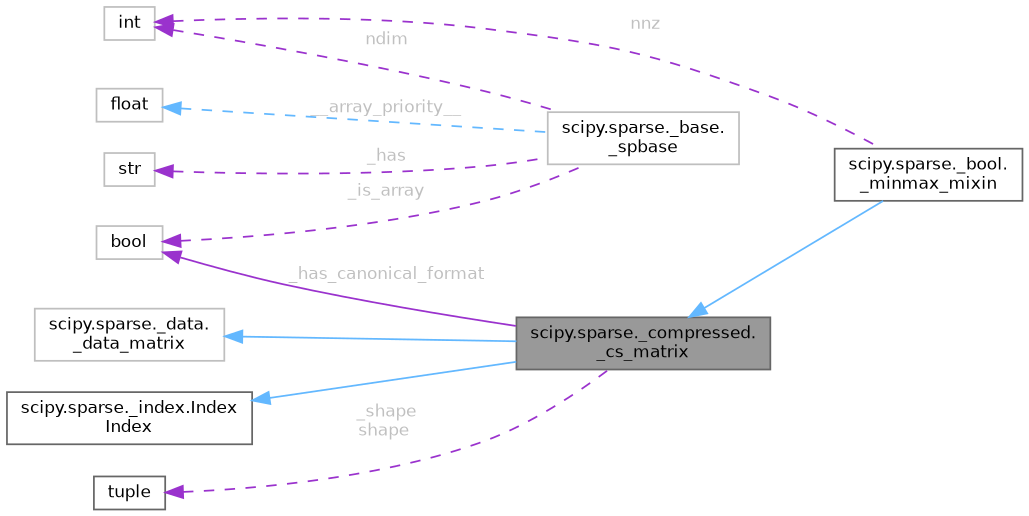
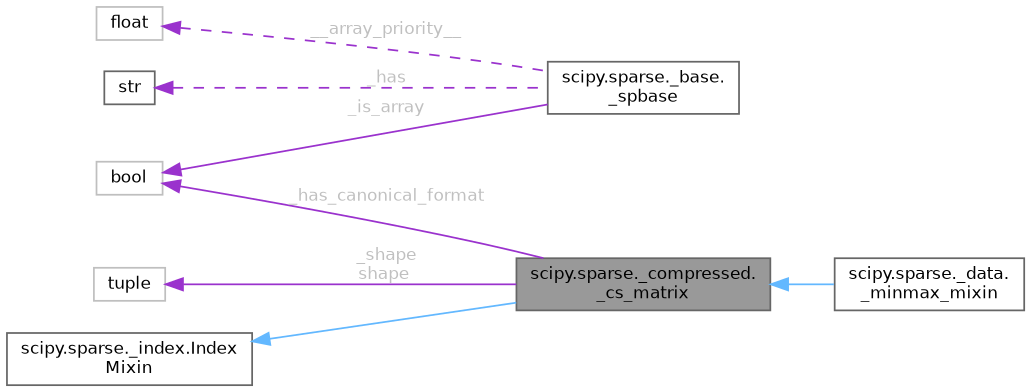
node "int": removed
edge "scipy.sparse._base. _spbase" -> "float": color steelblue1 -> darkorchid3
node "scipy.sparse._base. _spbase": color grey75 -> gray40
node "str": color grey75 -> gray40
node "scipy.sparse._bool. _minmax_mixin": label "scipy.sparse._bool. _minmax_mixin" -> "scipy.sparse._data. _minmax_mixin"
edge "scipy.sparse._base. _spbase" -> "bool": style dashed -> solid
node "scipy.sparse._data. _data_matrix": removed
node "scipy.sparse._index.Index Index": label "scipy.sparse._index.Index Index" -> "scipy.sparse._index.Index Mixin"
edge "scipy.sparse._compressed. _cs_matrix" -> "tuple": style dashed -> solid
node "tuple": color gray40 -> grey75
